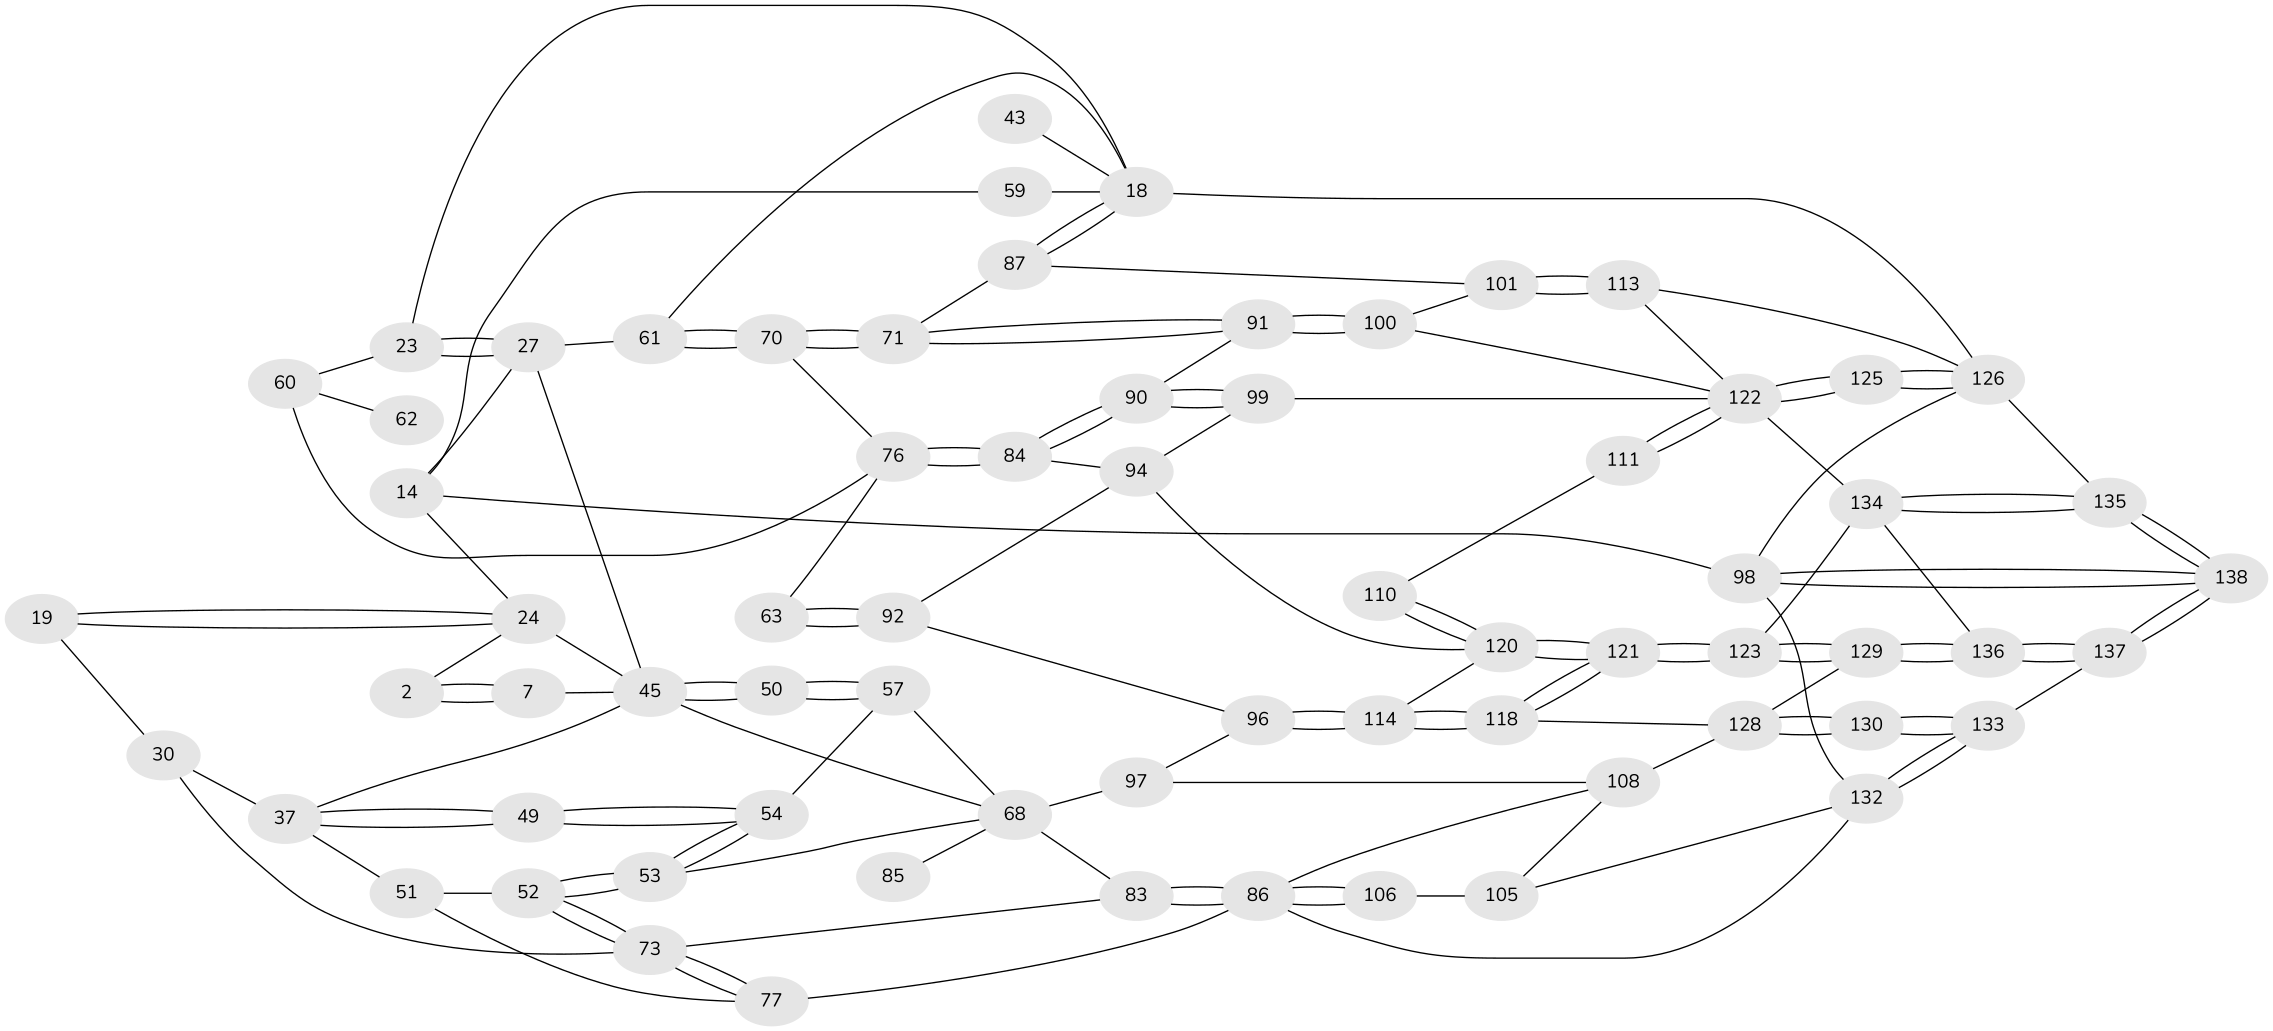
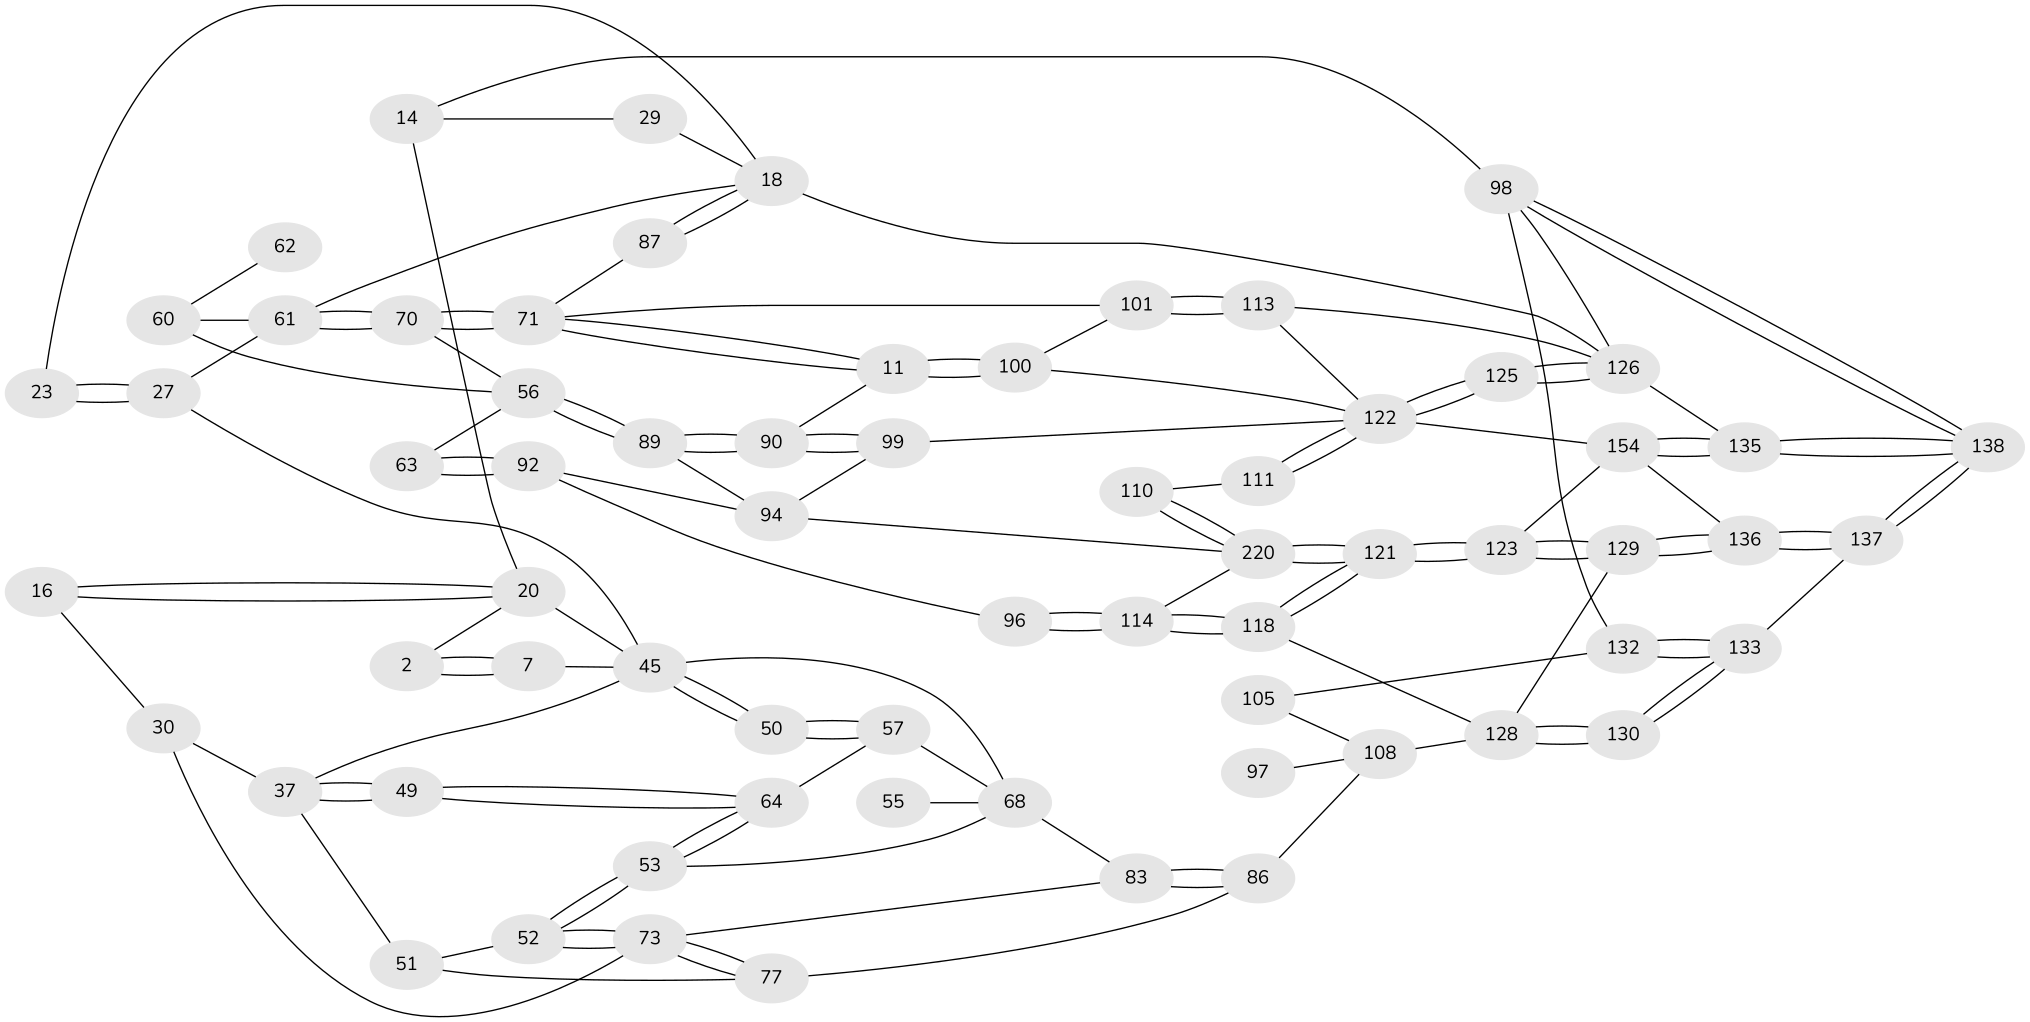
node "43": removed
node "59": label "59" -> "29"
edge "87" -- "101": now "71" -- "101"
node "91": label "91" -> "11"
edge "23" -- "60": now "61" -- "60"
edge "27" -- "14": removed
node "76": label "76" -> "56"
node "84": label "84" -> "89"
node "134": label "134" -> "154"
node "19": label "19" -> "16"
node "24": label "24" -> "20"
node "120": label "120" -> "220"
edge "96" -- "97": removed
edge "97" -- "68": removed
node "54": label "54" -> "64"
node "85": label "85" -> "55"
node "106": removed
edge "132" -- "86": removed
